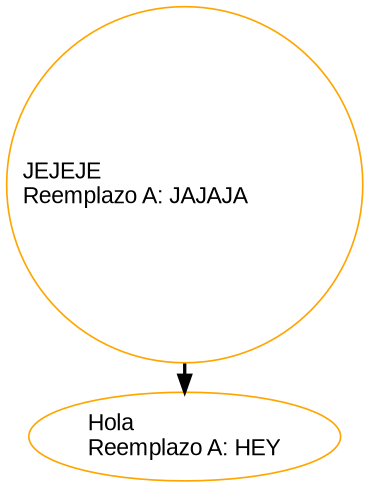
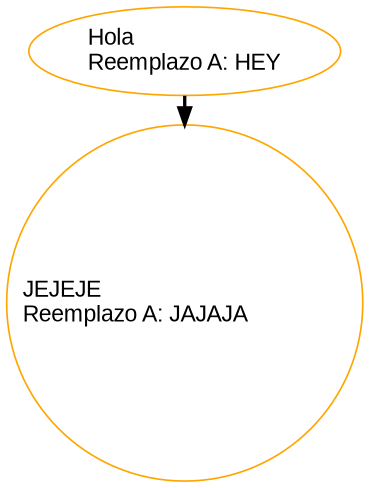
edge "JEJEJE Reemplazo A: JAJAJA" -> "Hola Reemplazo A: HEY": reversed
